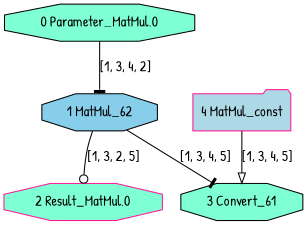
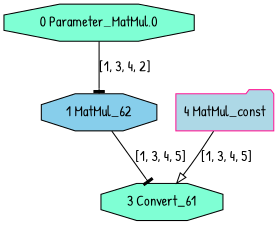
node "2 Result_MatMul.0": removed
